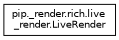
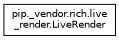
node "pip._render.rich.live _render.LiveRender": label "pip._render.rich.live _render.LiveRender" -> "pip._vendor.rich.live _render.LiveRender"
